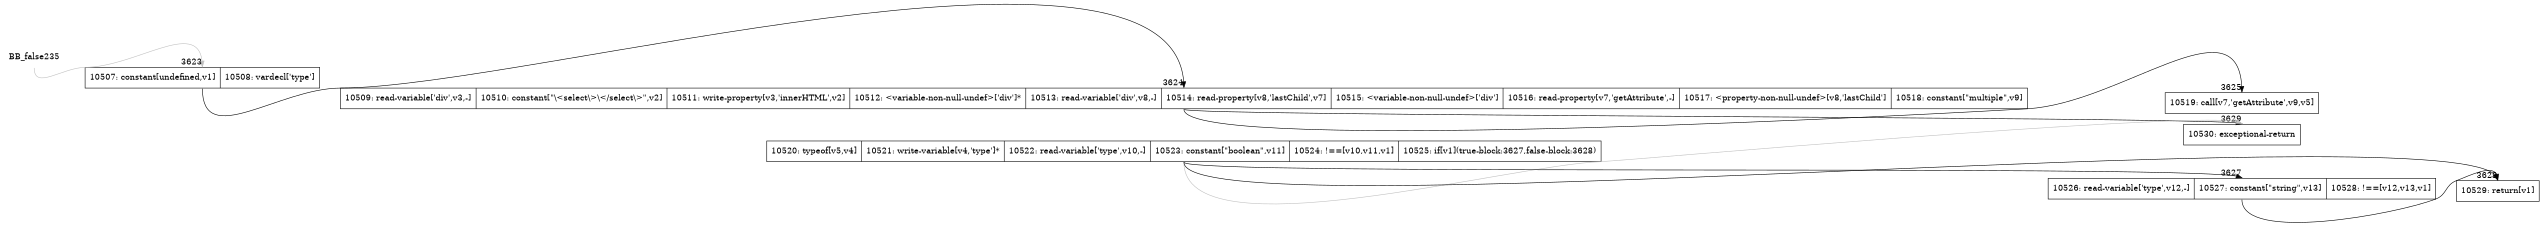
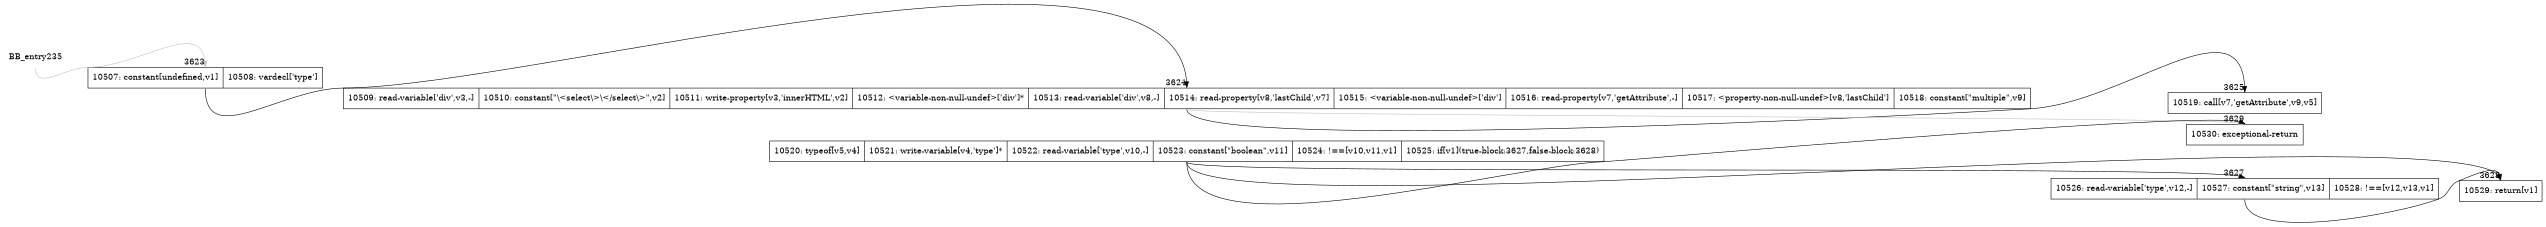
node "BB_false235": label "BB_false235" -> "BB_entry235"
edge "10509: read-variable['div',v3,-]" -> "10530: exceptional-return": color black -> gray
edge "10520: typeof[v5,v4]" -> "10530: exceptional-return": color gray -> black
